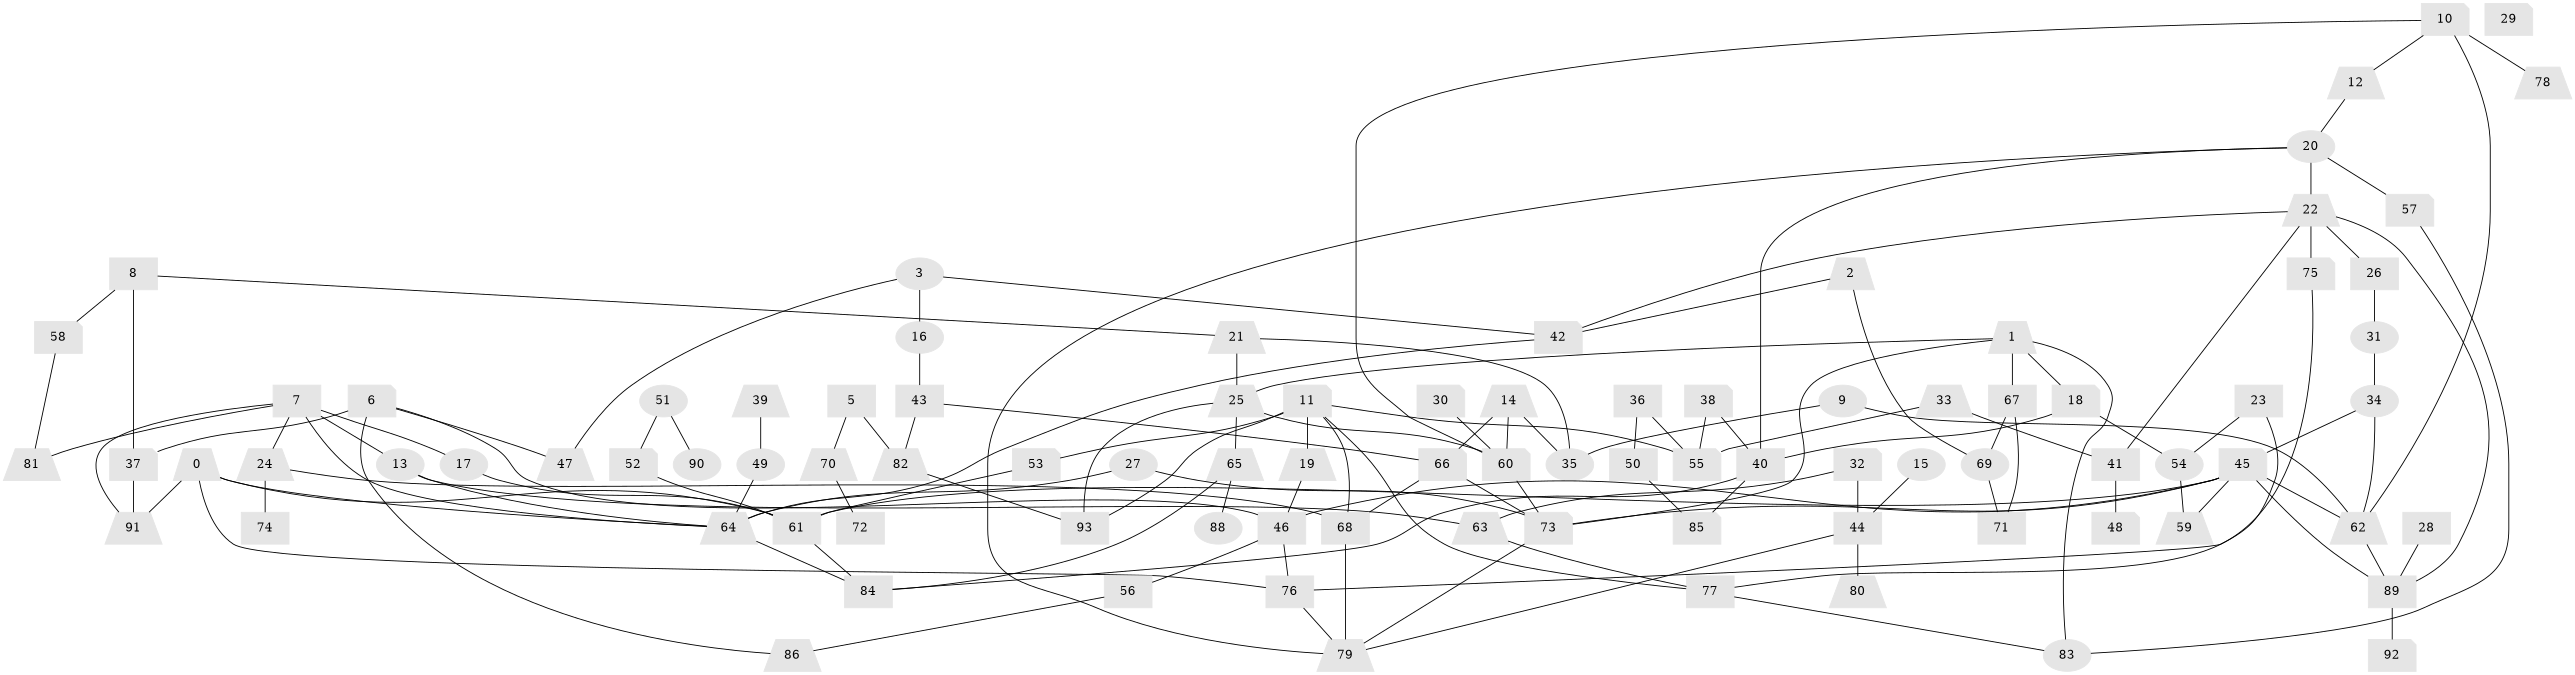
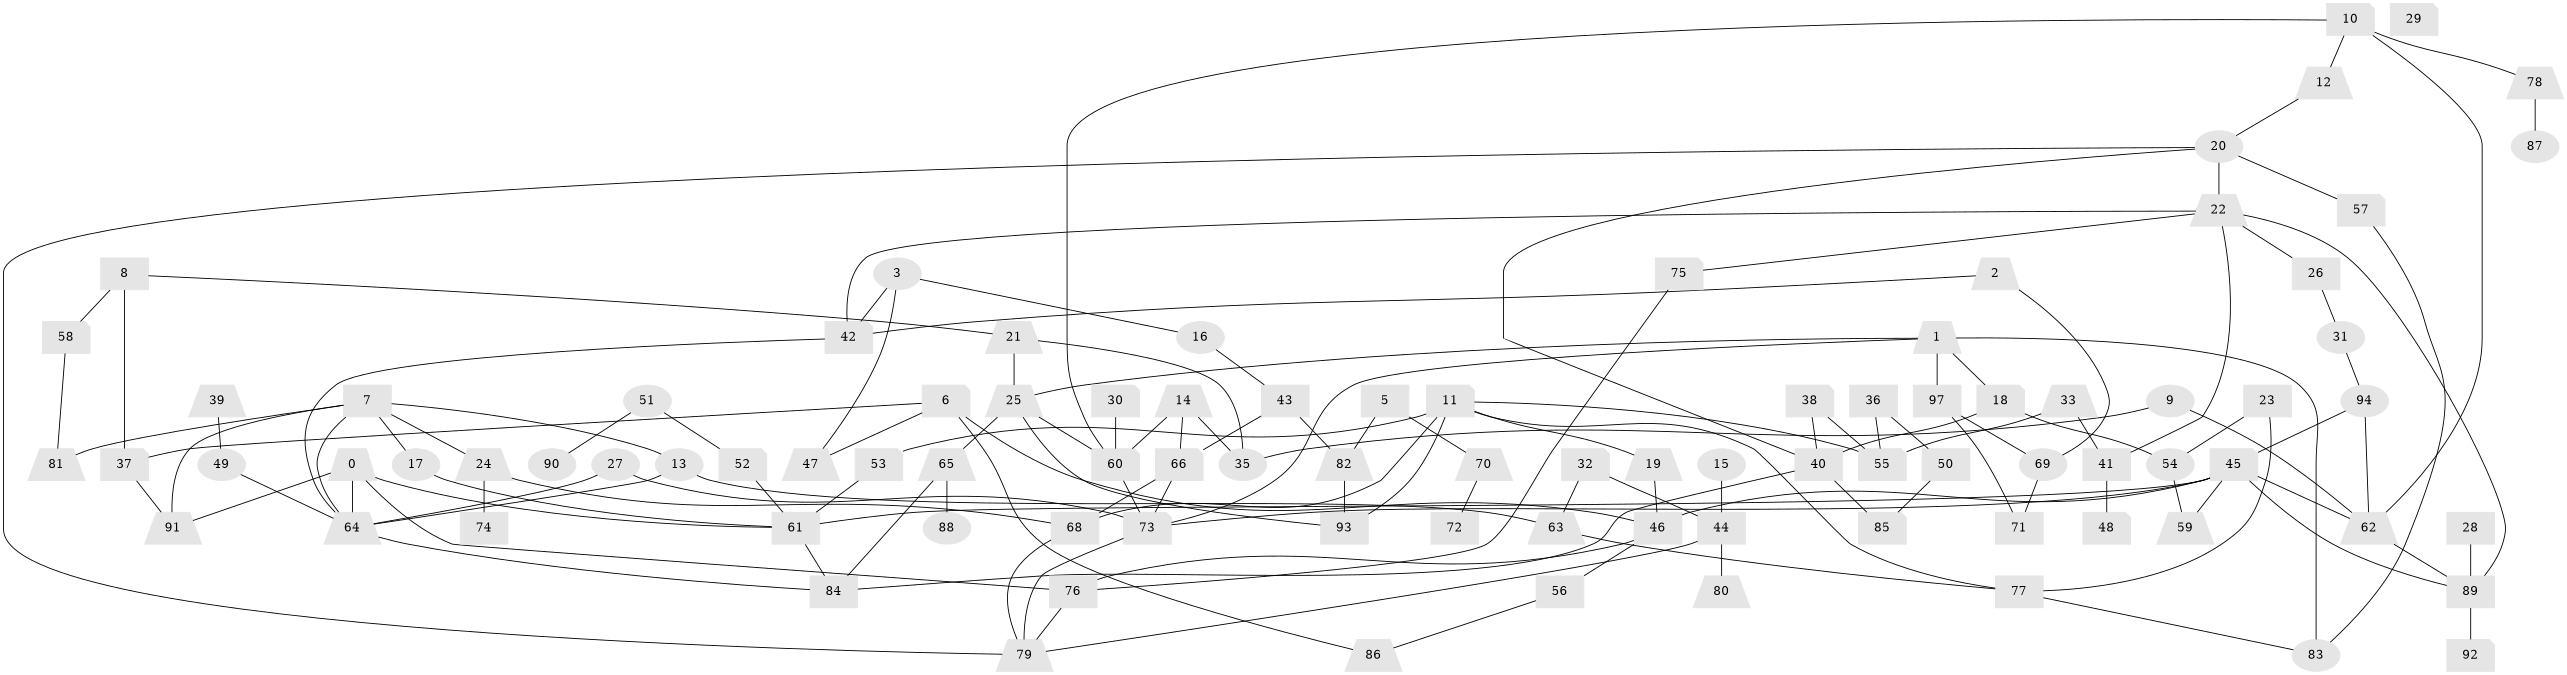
node "87": added
node "67": label "67" -> "97"
node "34": label "34" -> "94"
